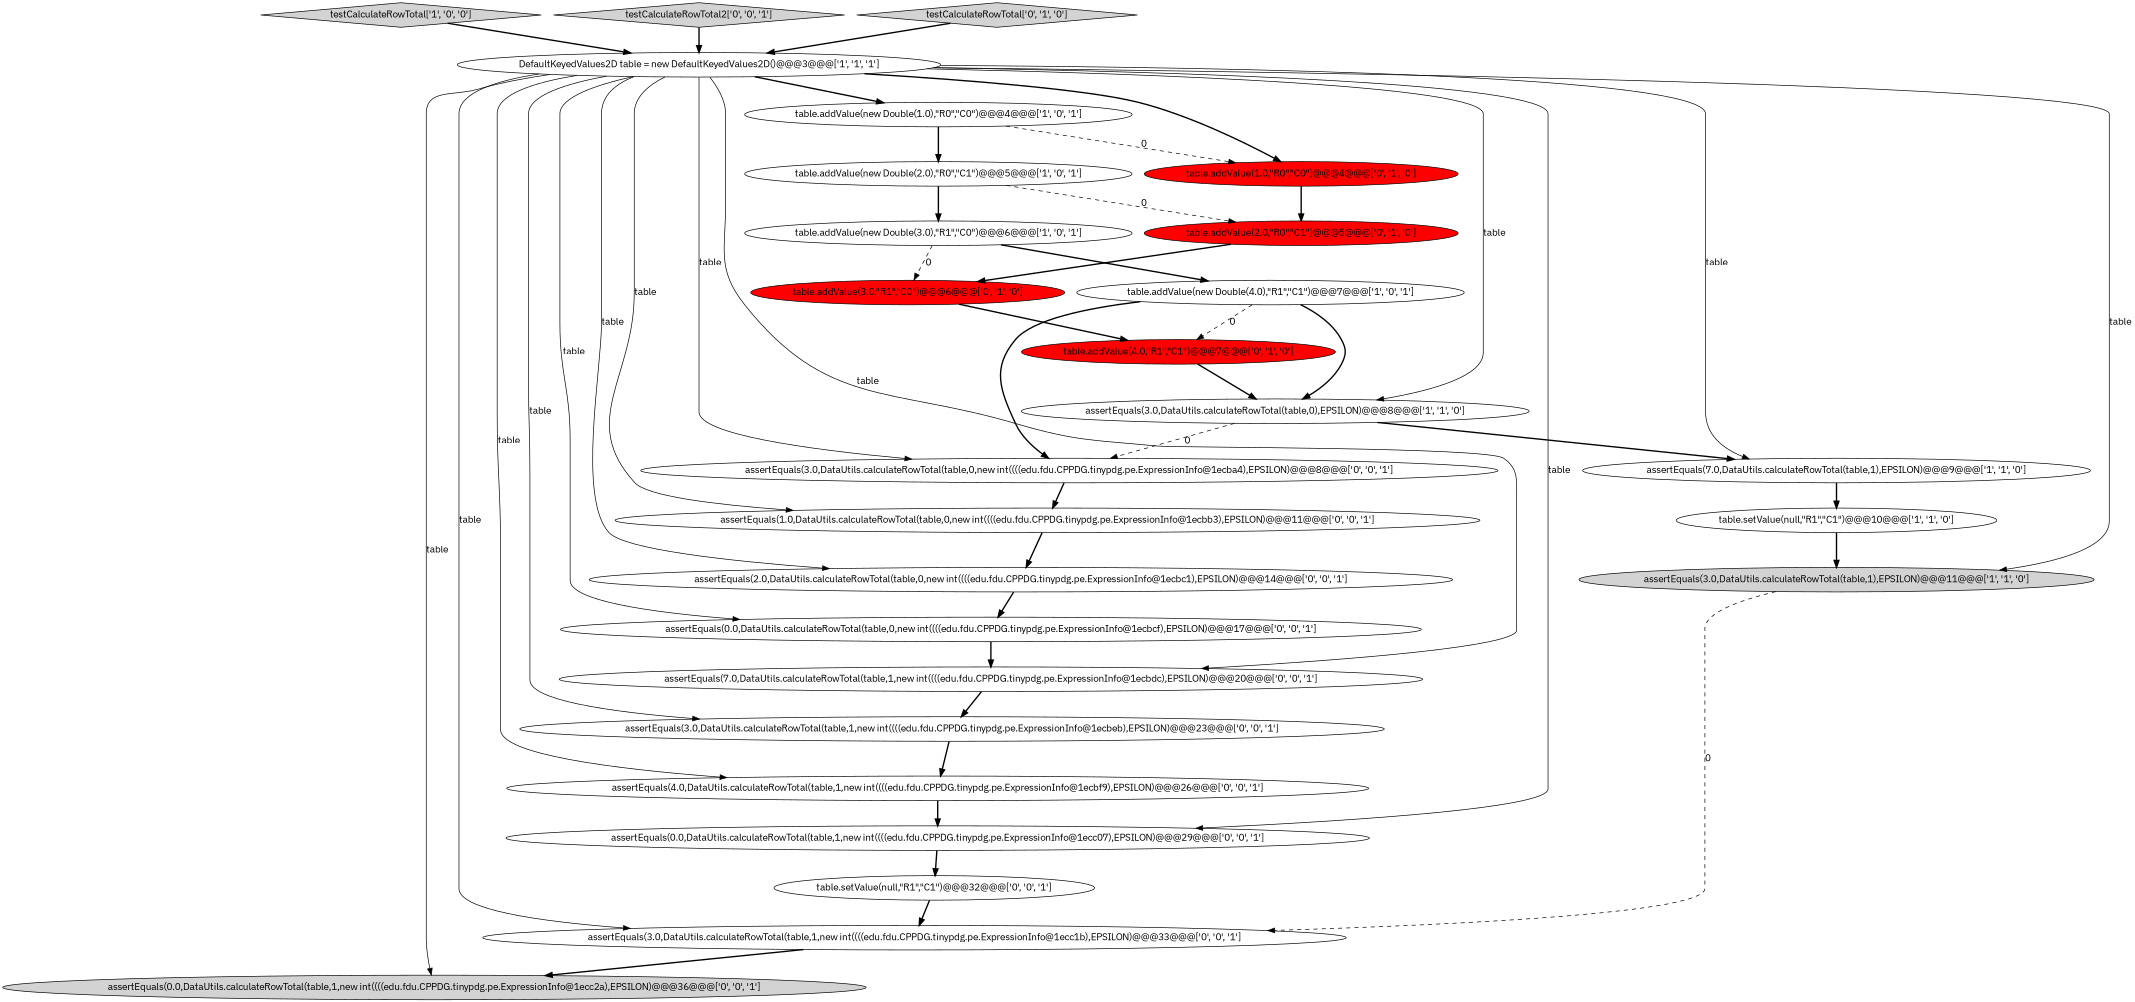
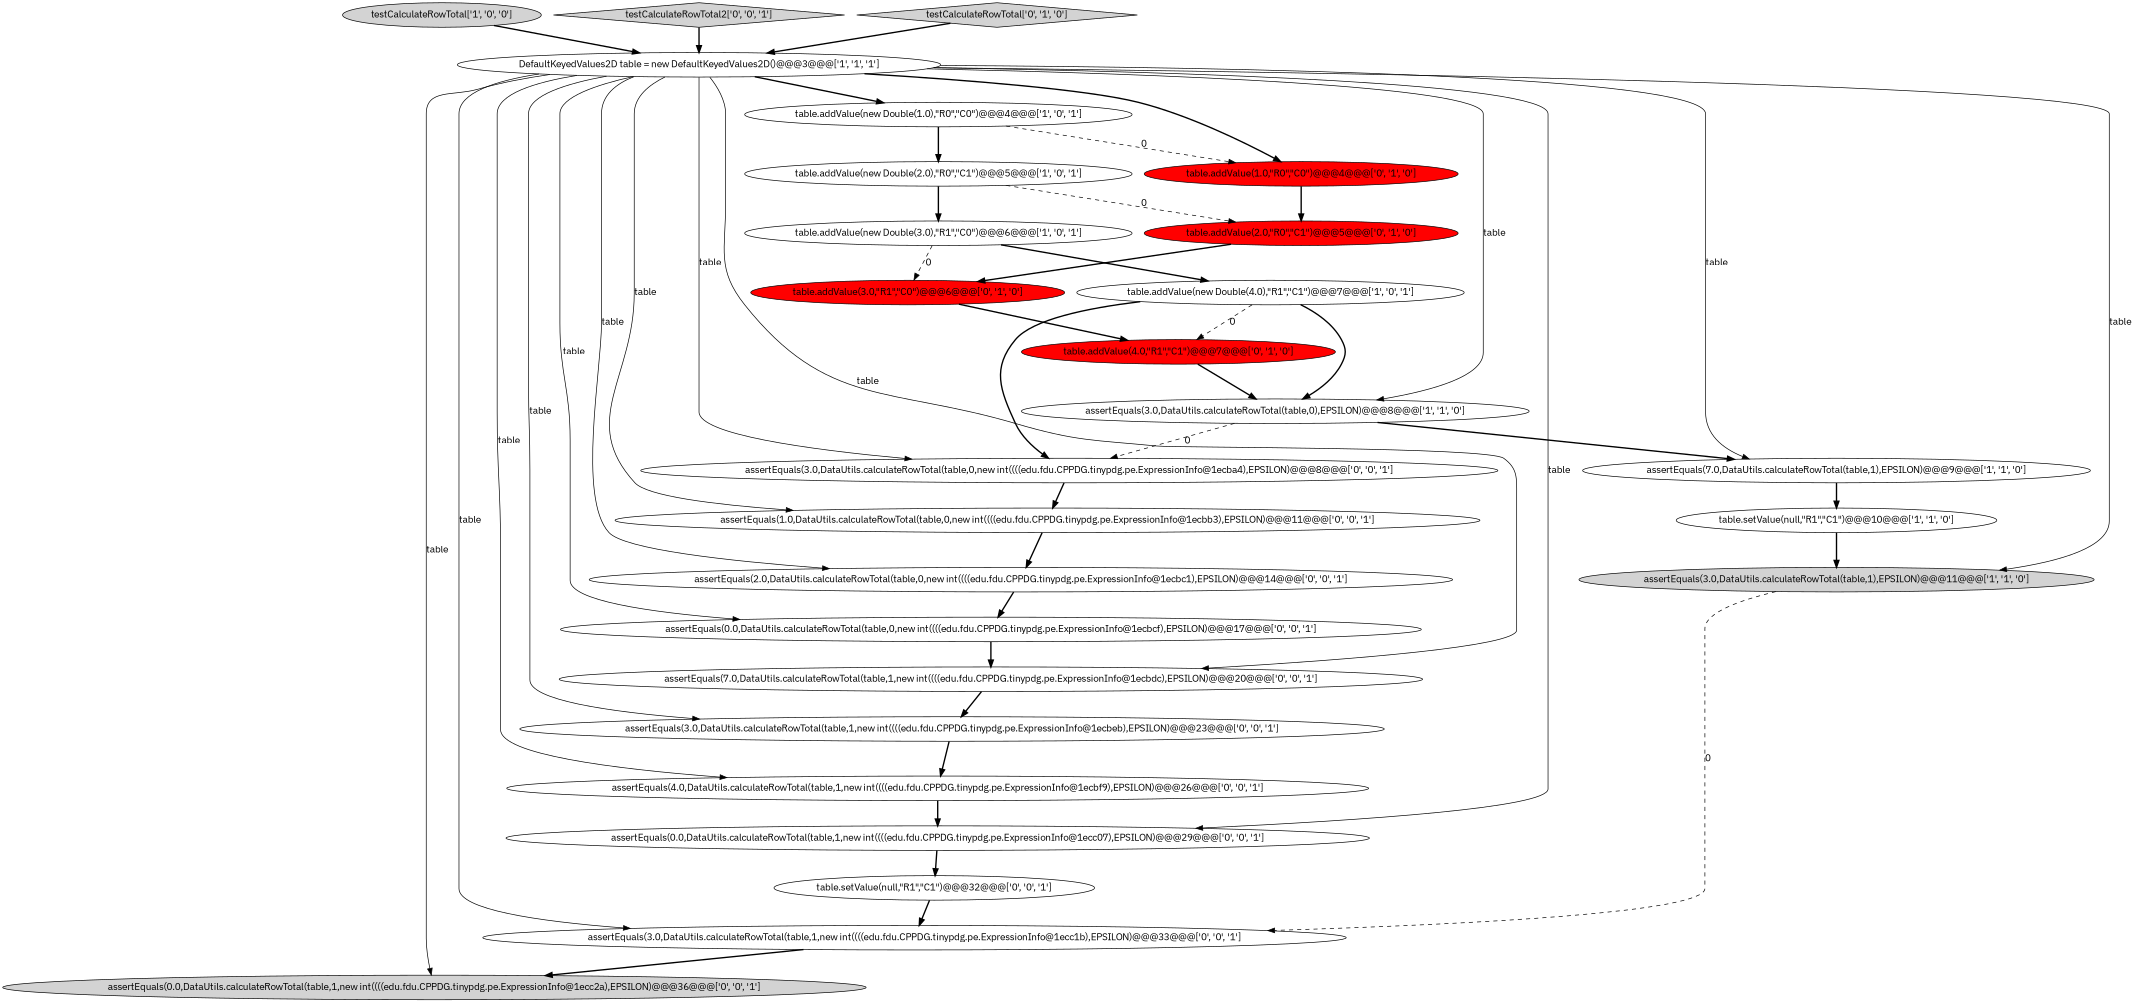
node "testCalculateRowTotal['1', '0', '0']": shape diamond -> ellipse
